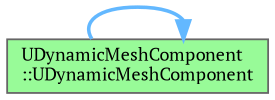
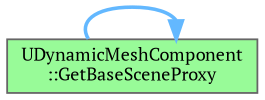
node "UDynamicMeshComponent ::UDynamicMeshComponent": label "UDynamicMeshComponent ::UDynamicMeshComponent" -> "UDynamicMeshComponent ::GetBaseSceneProxy"
